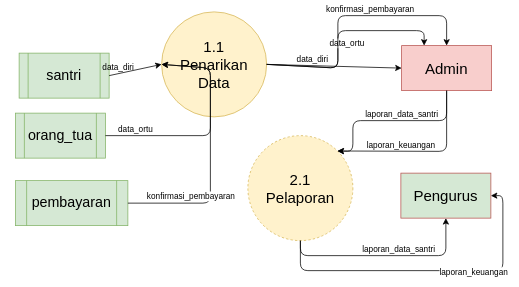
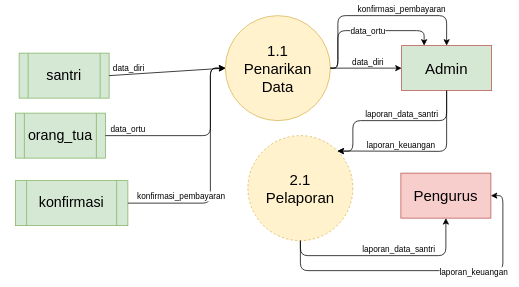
node "1.1 Penarikan Data": moved (214, 64) -> (278, 68)
node "Admin": fillcolor #f8cecc -> #d5e8d4
node "Pengurus": fillcolor #d5e8d4 -> #f8cecc
node "pembayaran": label "pembayaran" -> "konfirmasi"
